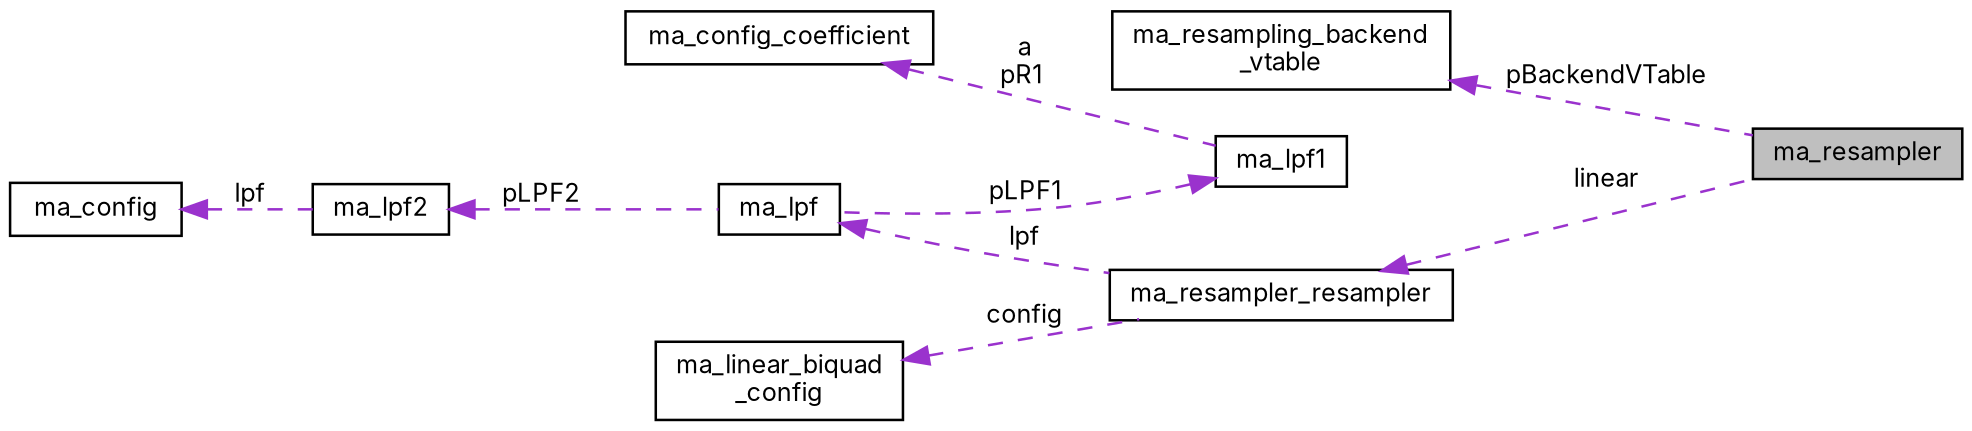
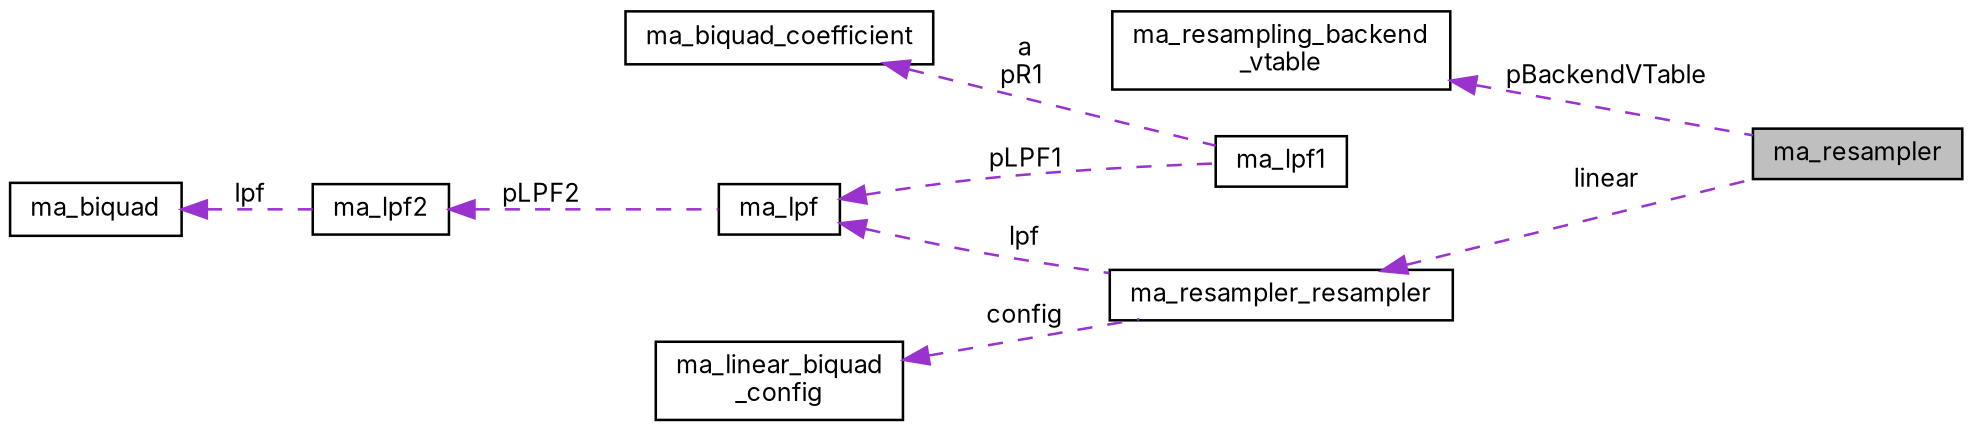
node "ma_config_coefficient": label "ma_config_coefficient" -> "ma_biquad_coefficient"
node "ma_config": label "ma_config" -> "ma_biquad"
edge "ma_lpf" -> "ma_lpf1": reversed
